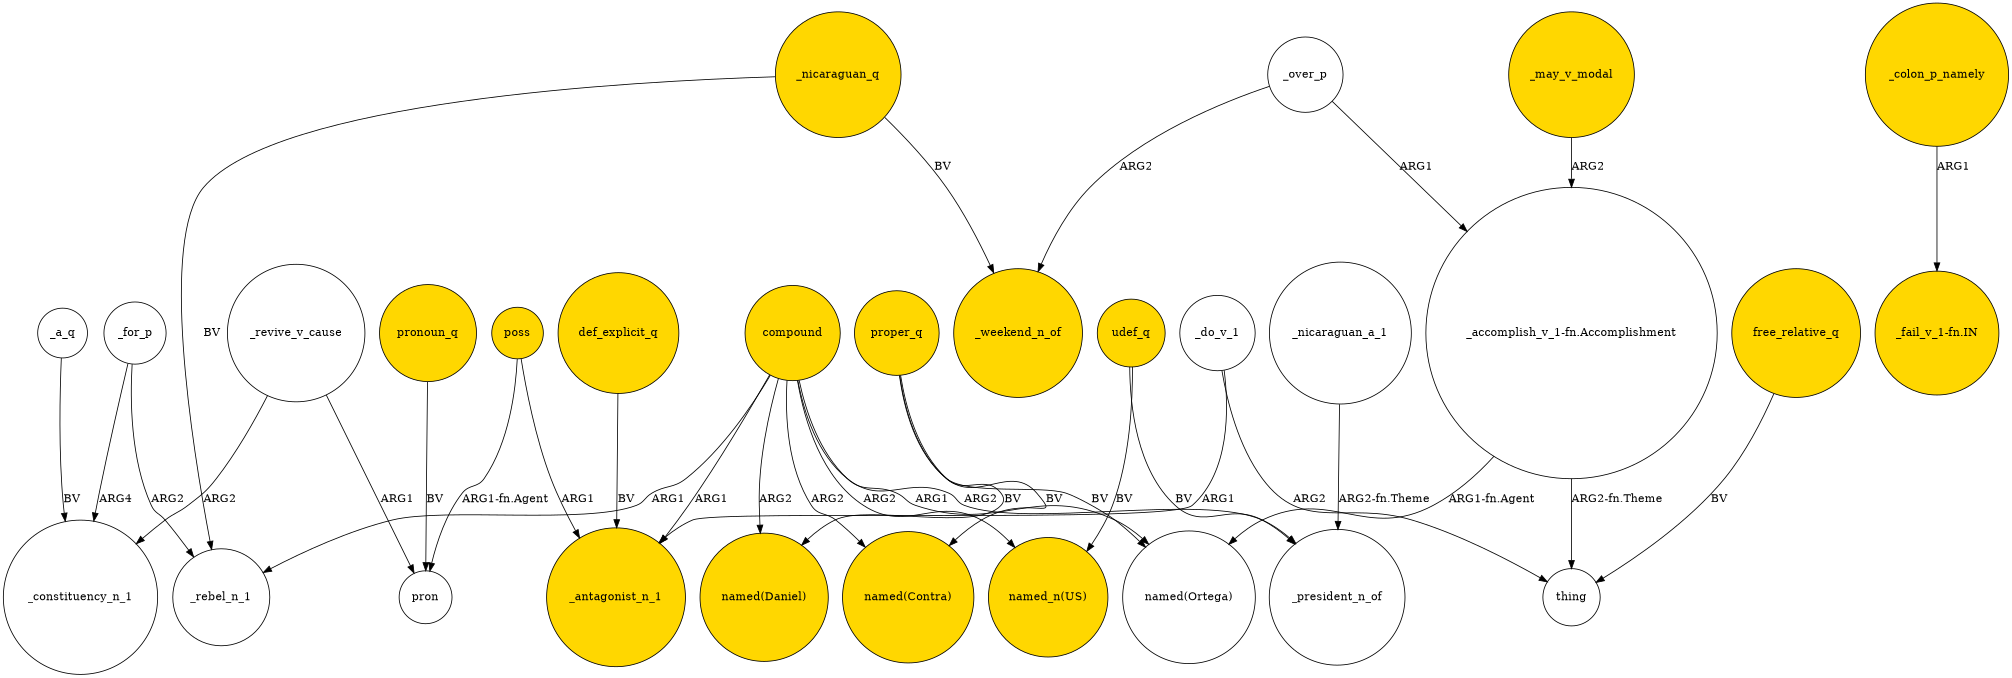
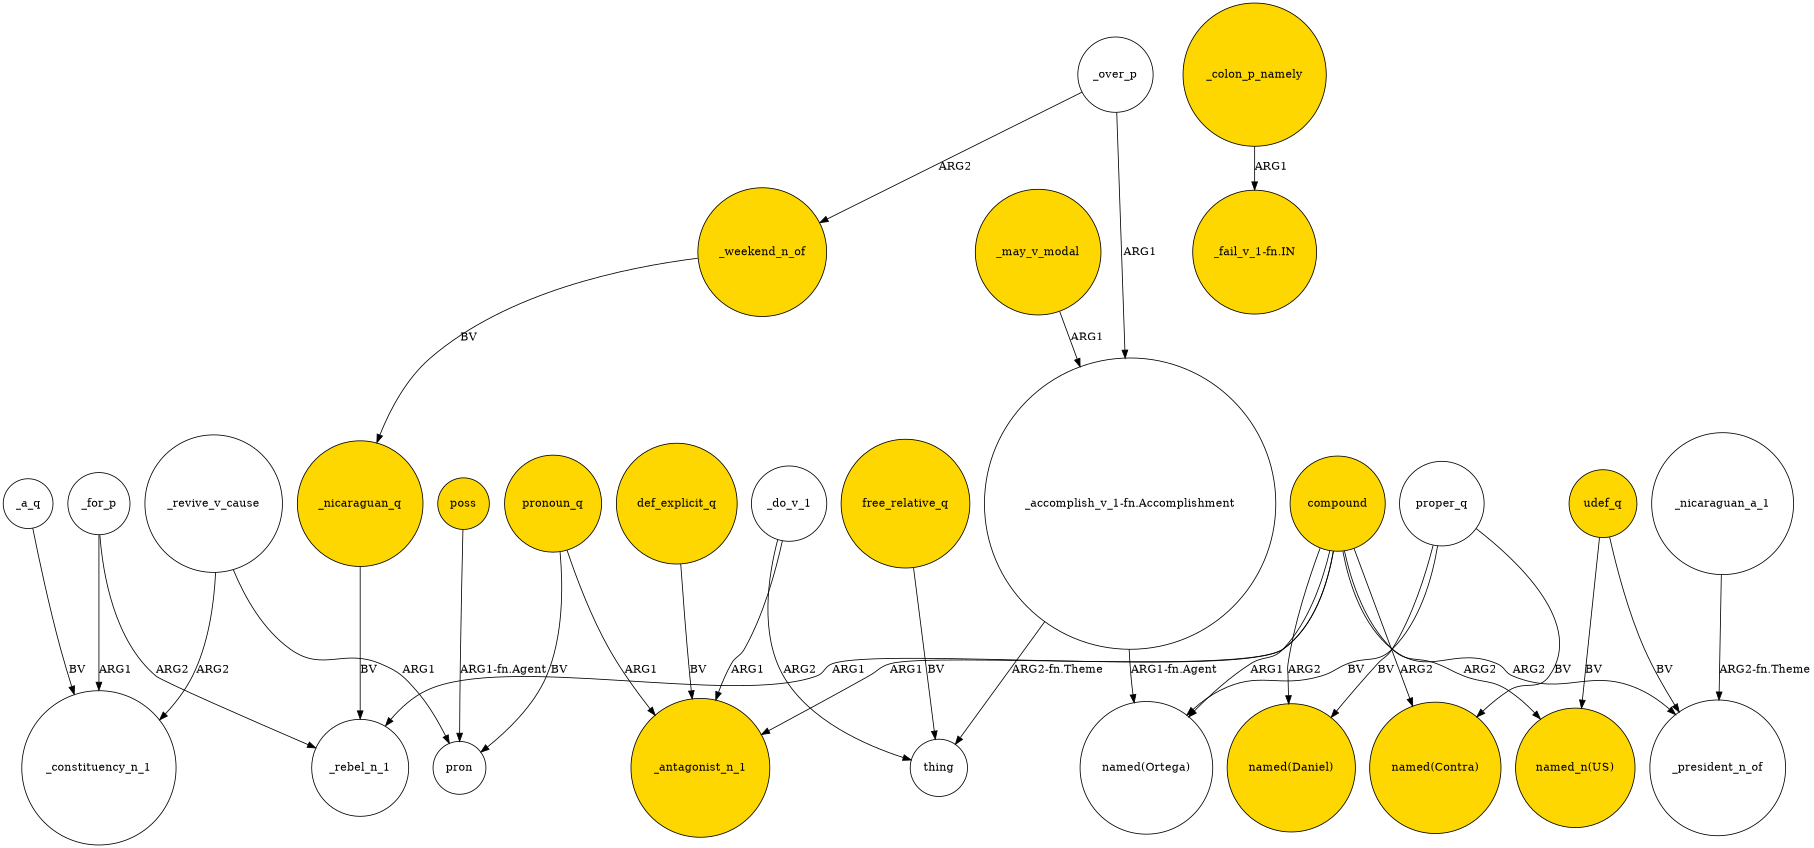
edge "_may_v_modal" -> "_accomplish_v_1-fn.Accomplishment": label "ARG2" -> "ARG1"
edge "_nicaraguan_q" -> "_weekend_n_of": reversed
node "proper_q": fillcolor gold -> white
edge "poss" -> "_antagonist_n_1": now "pronoun_q" -> "_antagonist_n_1"
edge "_for_p" -> "_constituency_n_1": label "ARG4" -> "ARG1"
